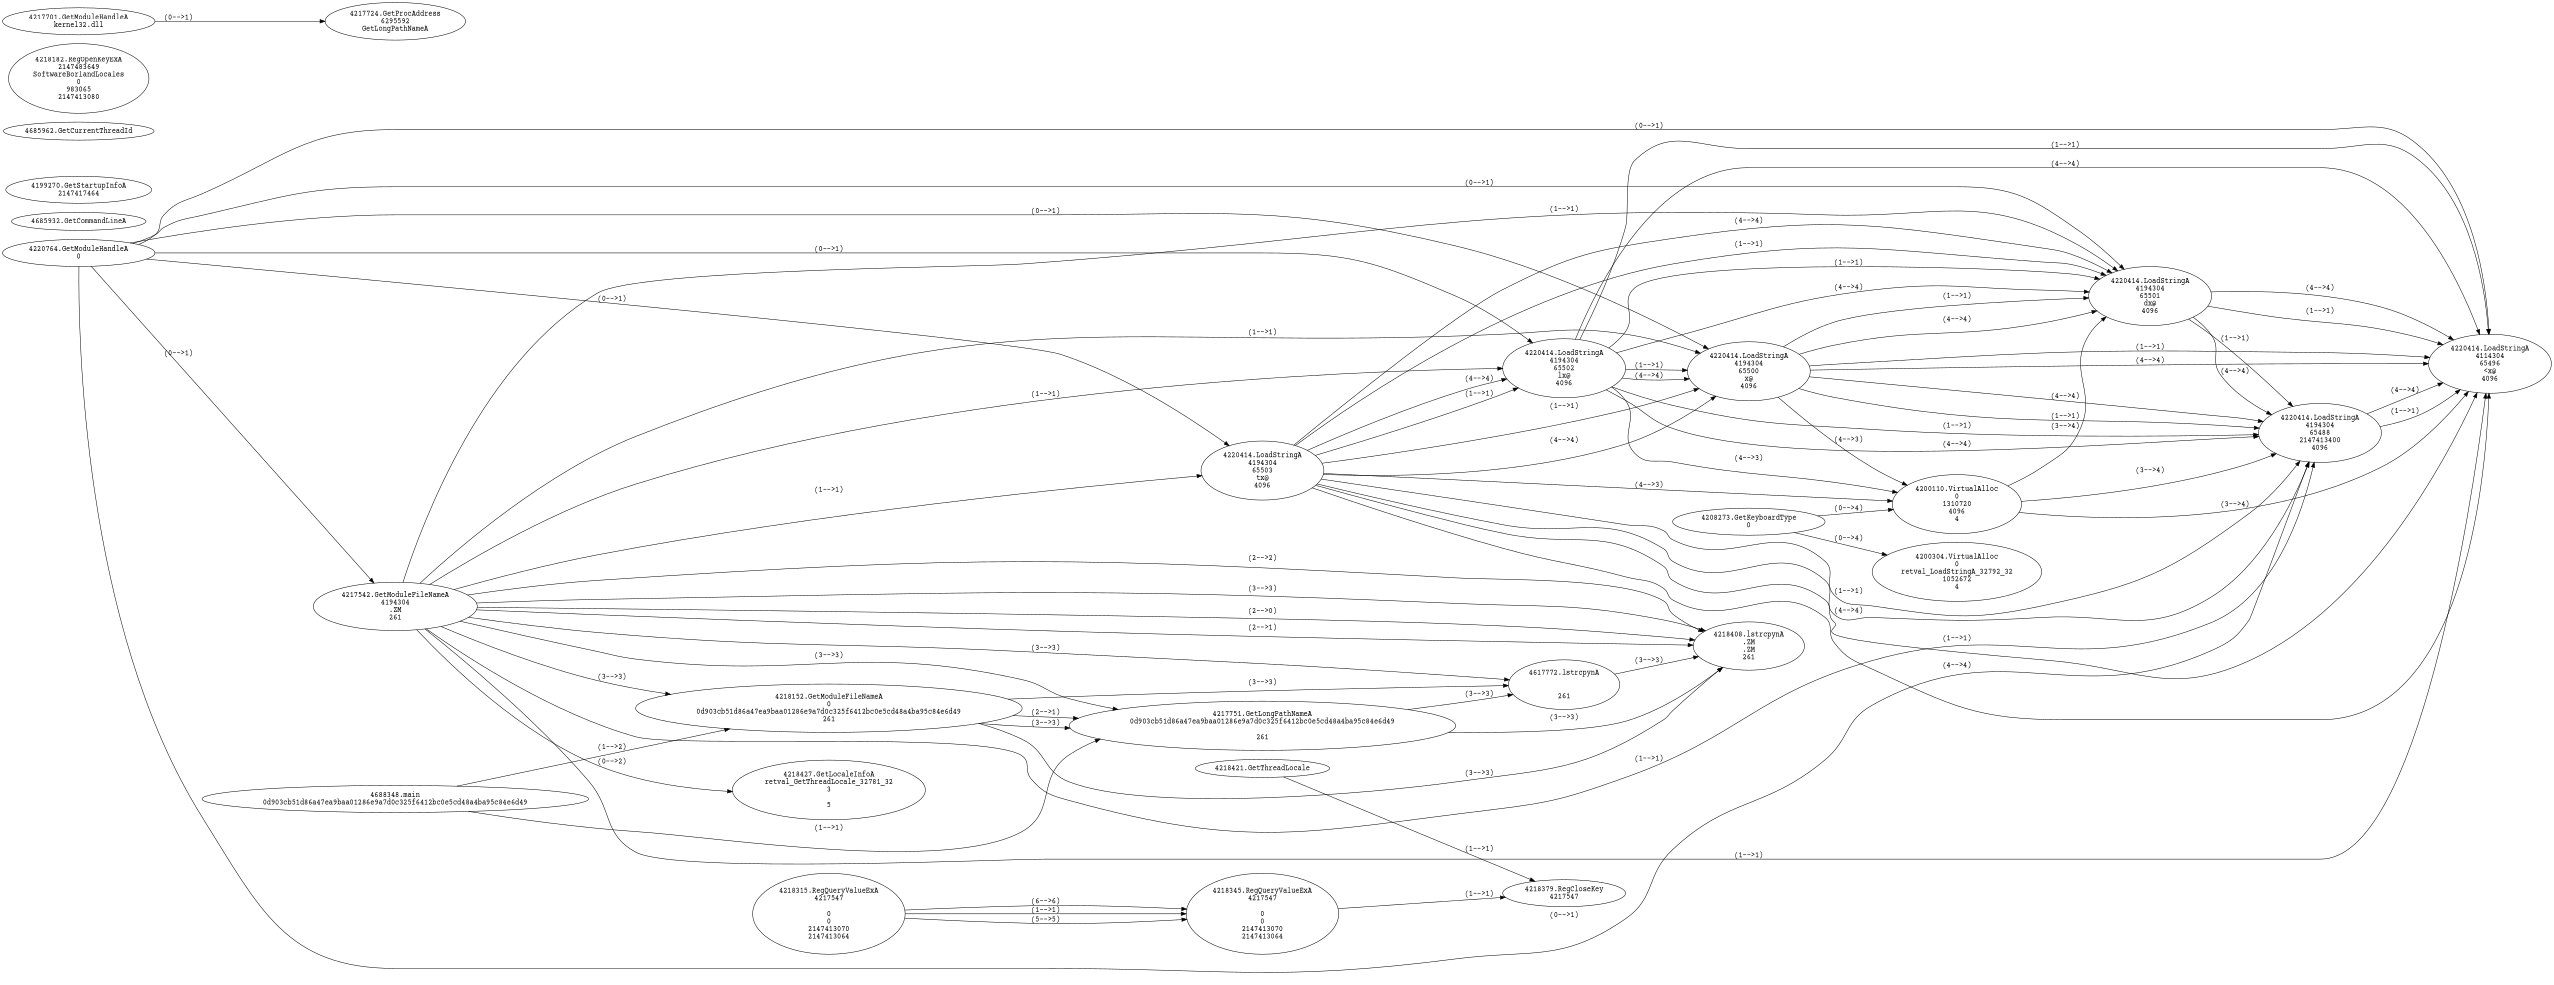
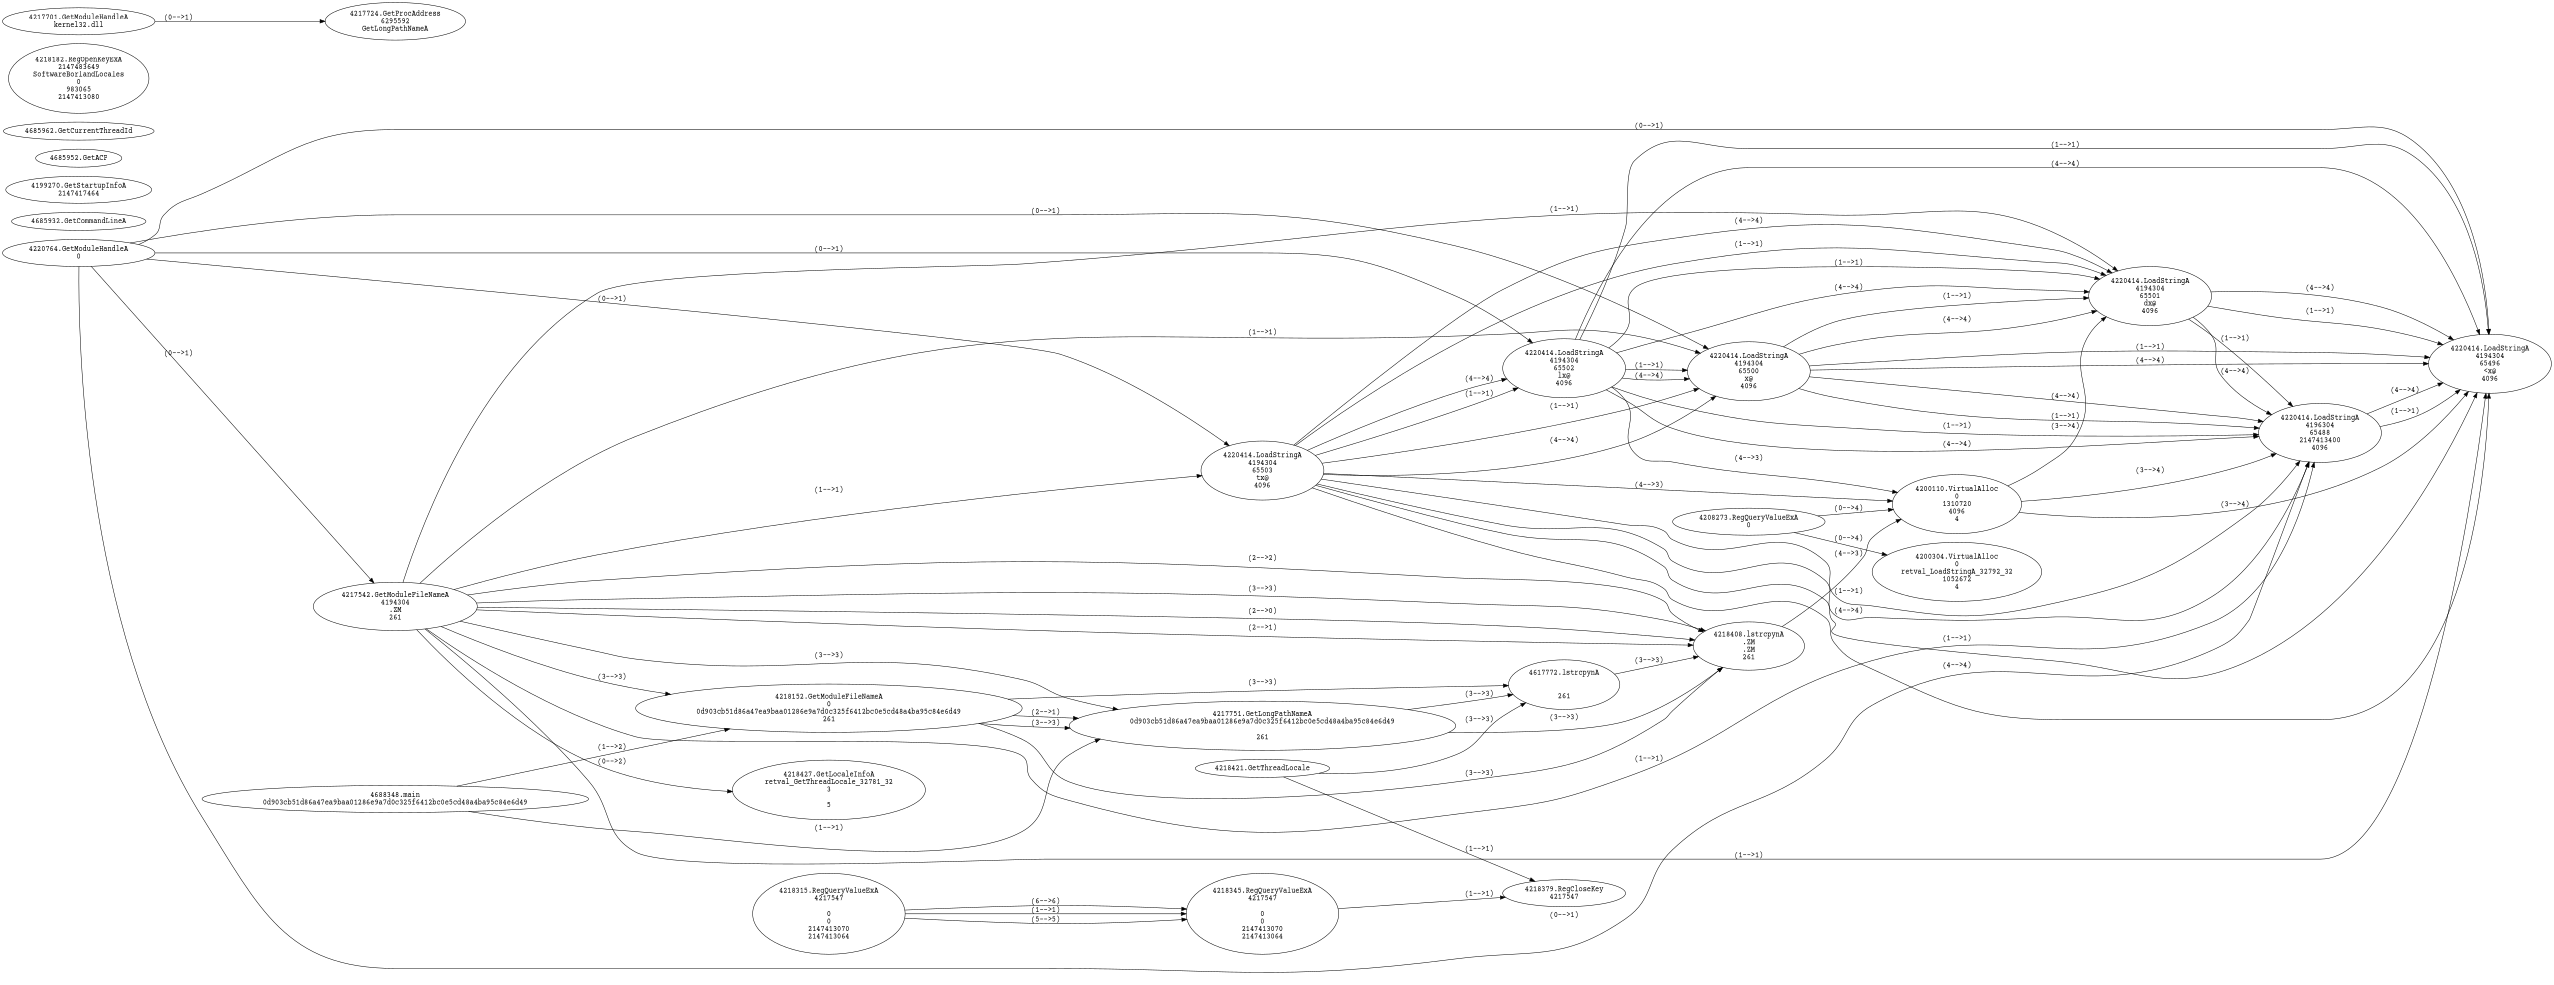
node "4685952.GetACP": added
edge "4220764.GetModuleHandleA 0" -> "4220414.LoadStringA 4194304 65501 dx@ 4096": removed, label "(0-->1)"
node "4220414.LoadStringA 4114304 65496 <x@ 4096": label "4220414.LoadStringA 4114304 65496 <x@ 4096" -> "4220414.LoadStringA 4194304 65496 <x@ 4096"
edge "4217542.GetModuleFileNameA 4194304 .ZM 261" -> "4220414.LoadStringA 4194304 65502 lx@ 4096": removed, label "(1-->1)"
node "4220414.LoadStringA 4194304 65488 2147413400 4096": label "4220414.LoadStringA 4194304 65488 2147413400 4096" -> "4220414.LoadStringA 4196304 65488 2147413400 4096"
edge "4220414.LoadStringA 4194304 65500 x@ 4096" -> "4200110.VirtualAlloc 0 1310720 4096 4": now "4218408.lstrcpynA .ZM .ZM 261" -> "4200110.VirtualAlloc 0 1310720 4096 4"
node "4208273.GetKeyboardType 0": label "4208273.GetKeyboardType 0" -> "4208273.RegQueryValueExA 0"
edge "4217542.GetModuleFileNameA 4194304 .ZM 261" -> "4617772.lstrcpynA 261": now "4218421.GetThreadLocale" -> "4617772.lstrcpynA 261"
